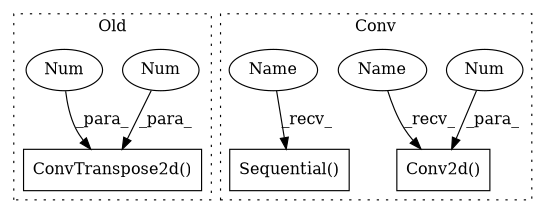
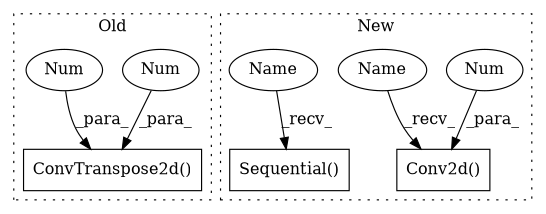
cluster "Conv": label "Conv" -> "New"
